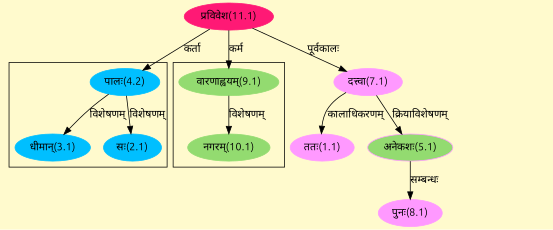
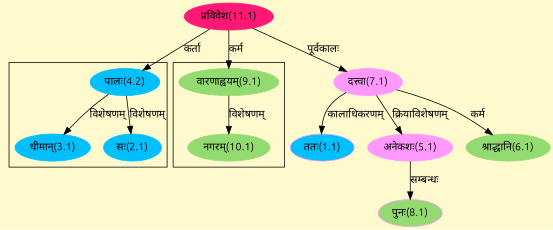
node "ततः(1.1)": fillcolor #ff99ff -> #00bfff
node "अनेकशः(5.1)": fillcolor #93db70 -> #ff99ff
node "श्राद्धानि(6.1)": added
node "पुनः(8.1)": fillcolor #ff99ff -> #93db70
